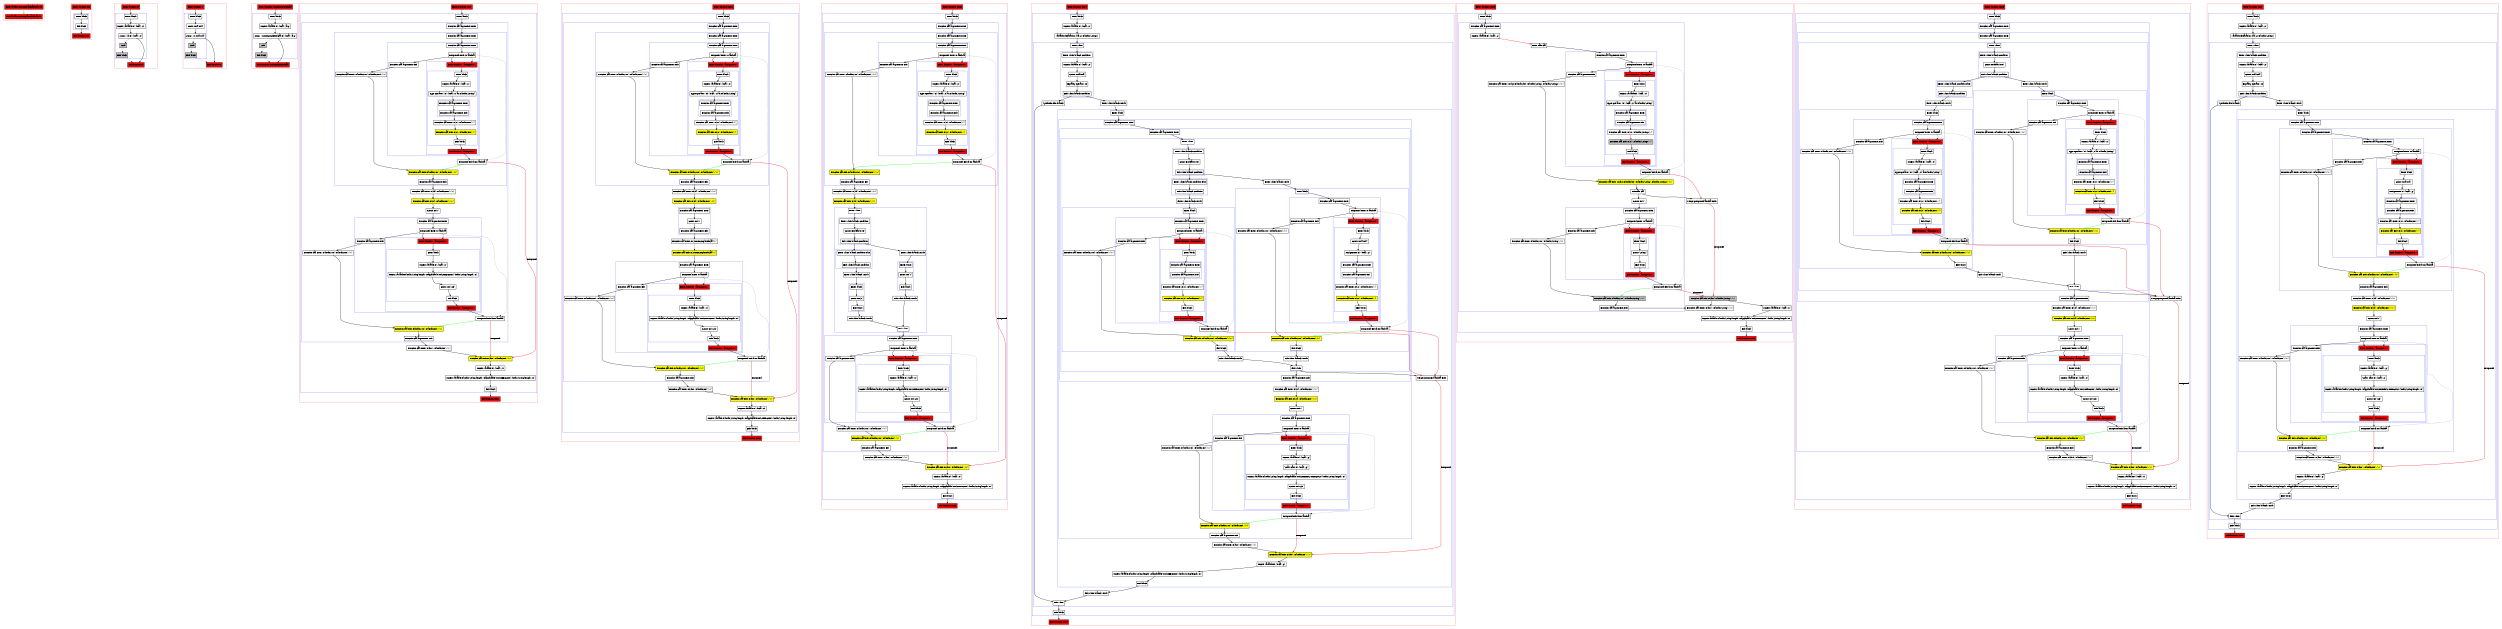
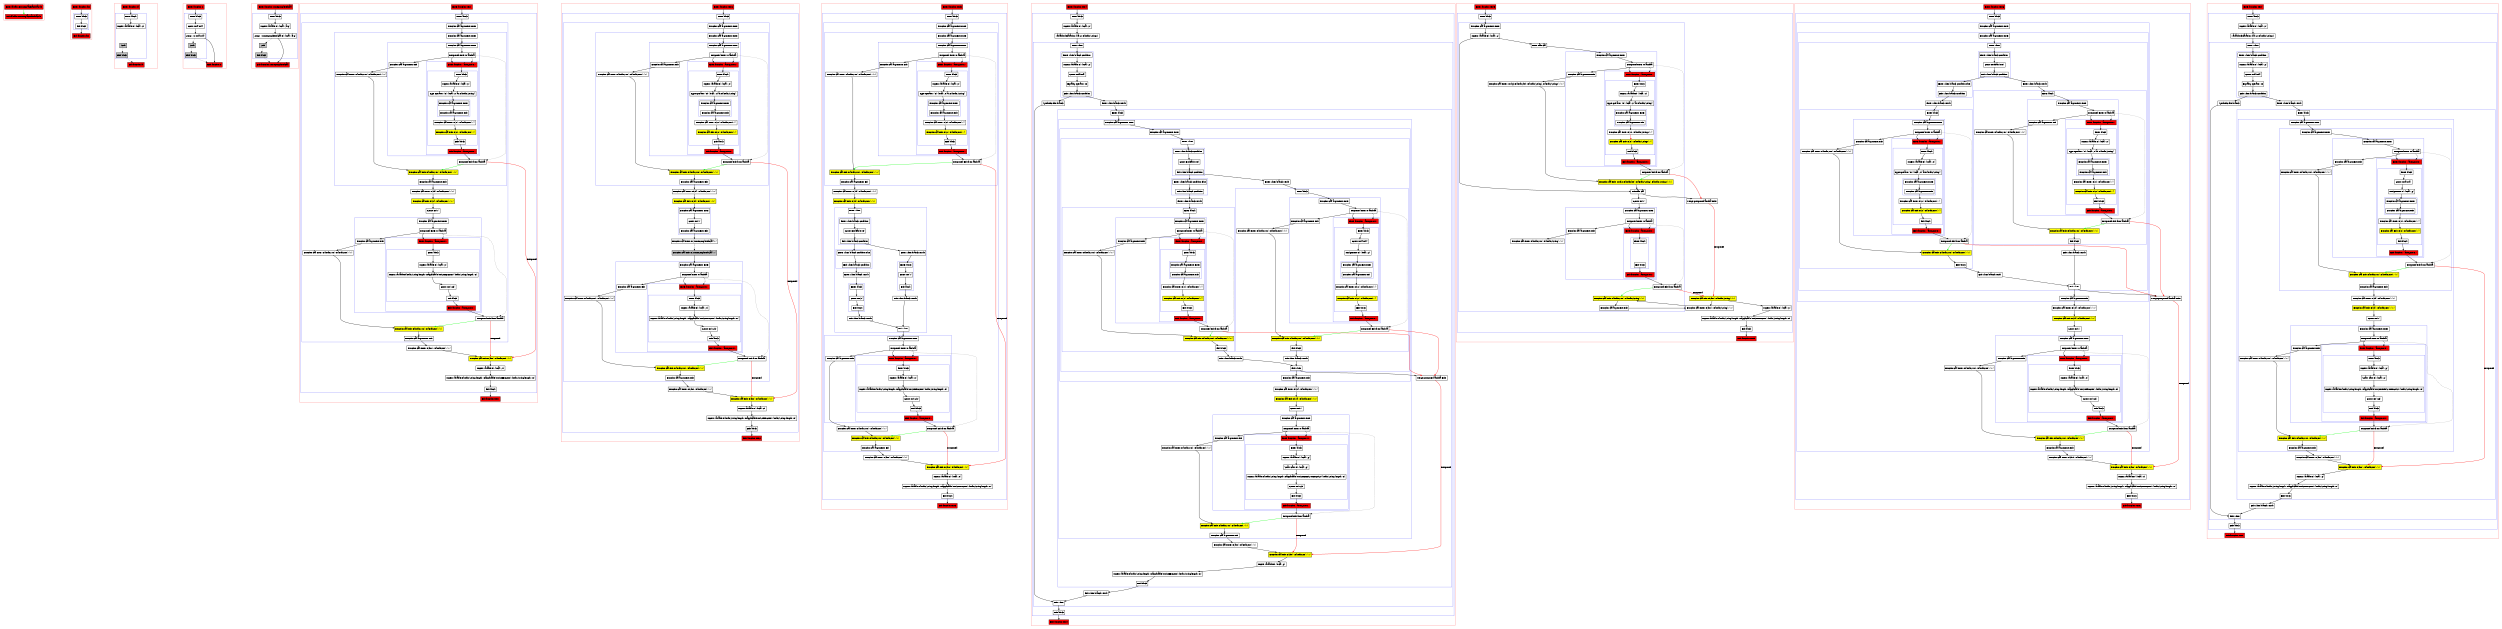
node "Jump: ^id R|<local>/x|": removed
edge "Access variable R|<local>/y|" -> "Enter safe call": color red -> black
node "Function call exit: R|/n|<R|kotlin/String?|>()": fillcolor gray -> yellow
edge "Access variable R|<local>/y|" -> "Exit safe call": added
node "Function call exit: R|/someCompletedCall|(...)": fillcolor yellow -> gray
node "Const: String()": removed
edge "Function call enter: R|kotlin/run|<R|kotlin/String|>(...)" -> "Function call exit: R|kotlin/run|<R|kotlin/String|>(...)": now "Function call enter: R|/foo|<R|kotlin/String|>(...)" -> "Function call exit: R|kotlin/run|<R|kotlin/String|>(...)"
node "Function call exit: R|kotlin/run|<R|kotlin/String|>(...)": fillcolor gray -> yellow
node "Function call exit: R|/foo|<R|kotlin/String|>(...)": fillcolor gray -> yellow
